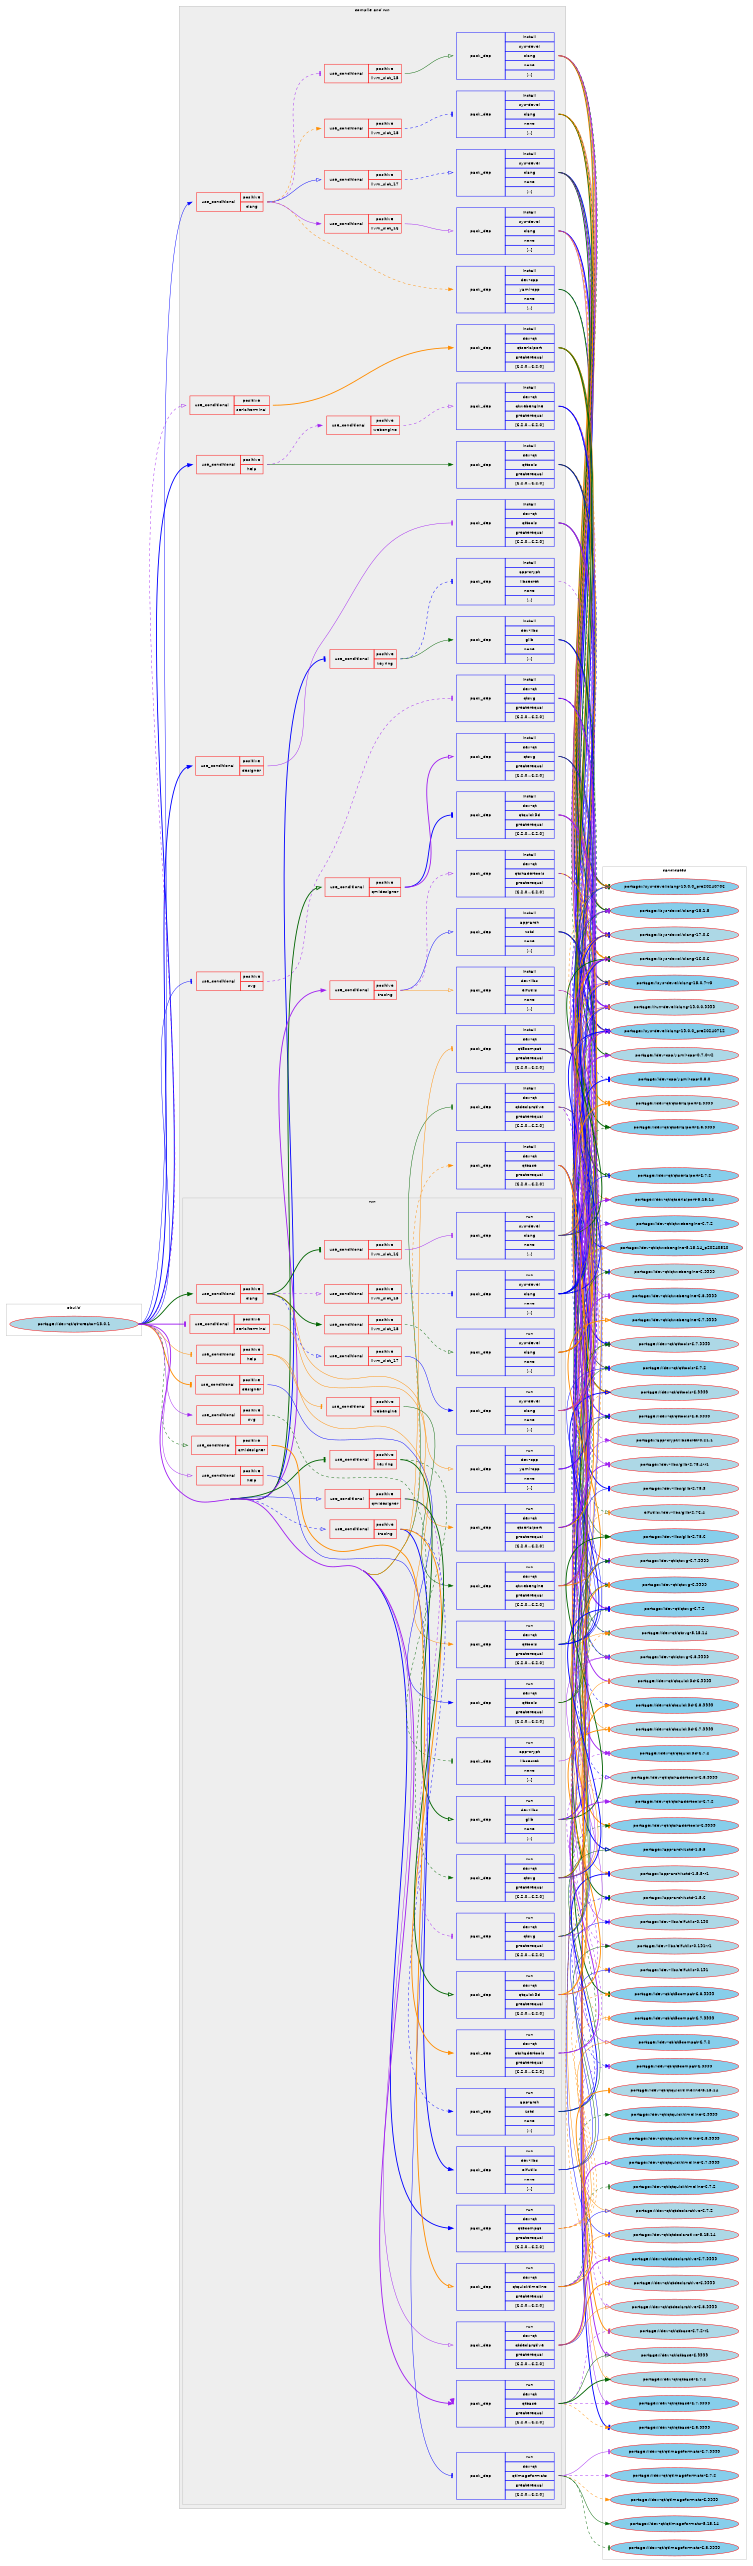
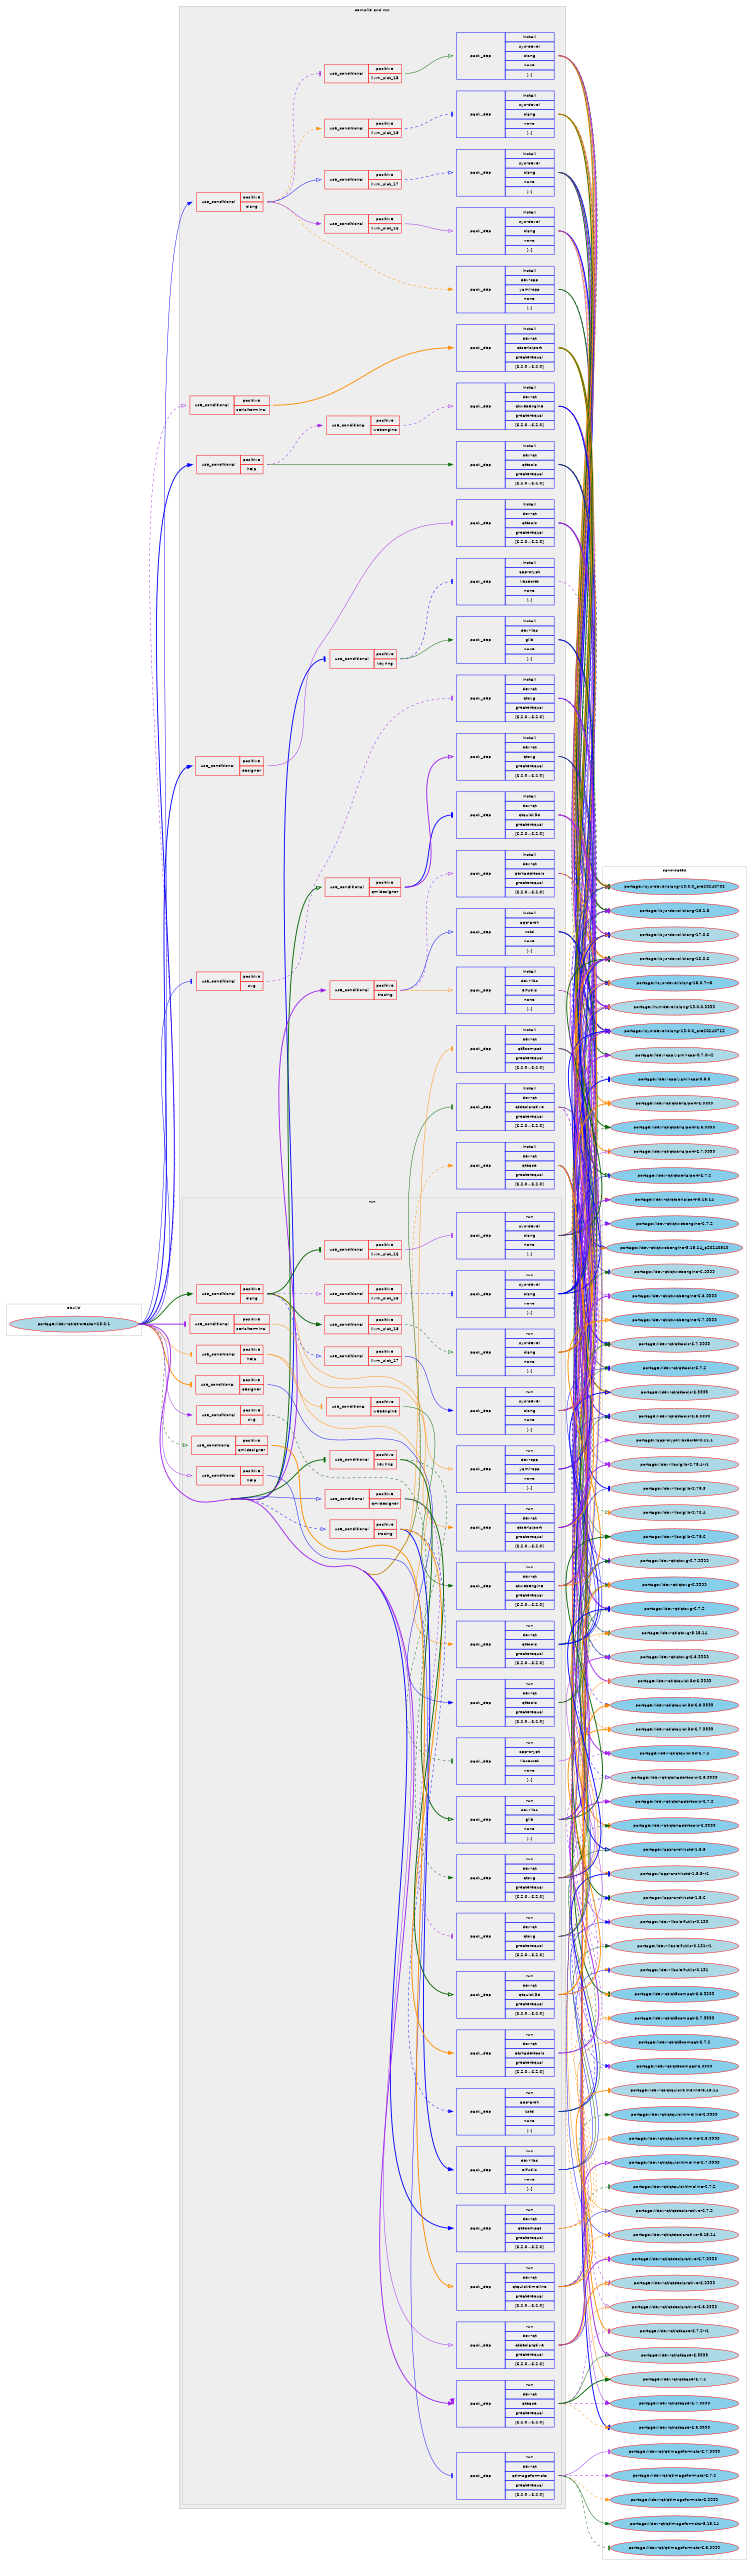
node "portage://dev-qt/qtserialport-6.7.9999": added
node "elfutils://dev-libs/glib-2.76.4": label "elfutils://dev-libs/glib-2.76.4" -> "portage://dev-libs/glib-2.76.4"
